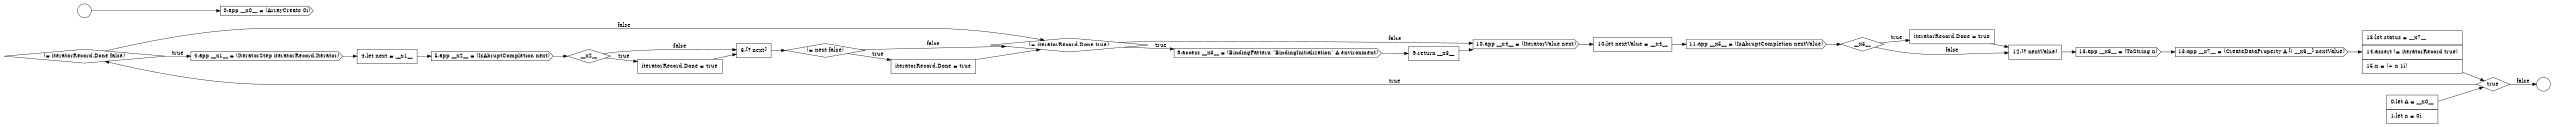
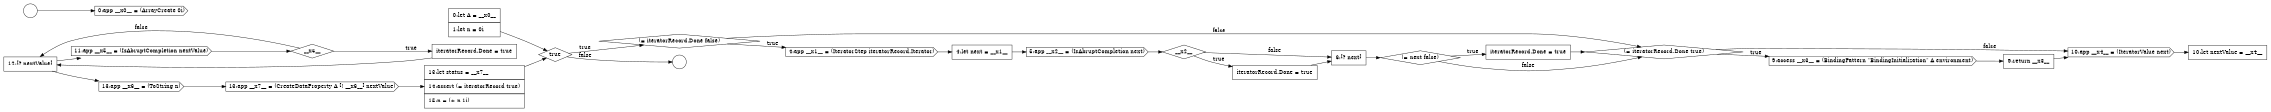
edge "10:let nextValue = __x4__" -> "11:app __x5__ = (IsAbruptCompletion nextValue)": now "12:[? nextValue]" -> "11:app __x5__ = (IsAbruptCompletion nextValue)"
